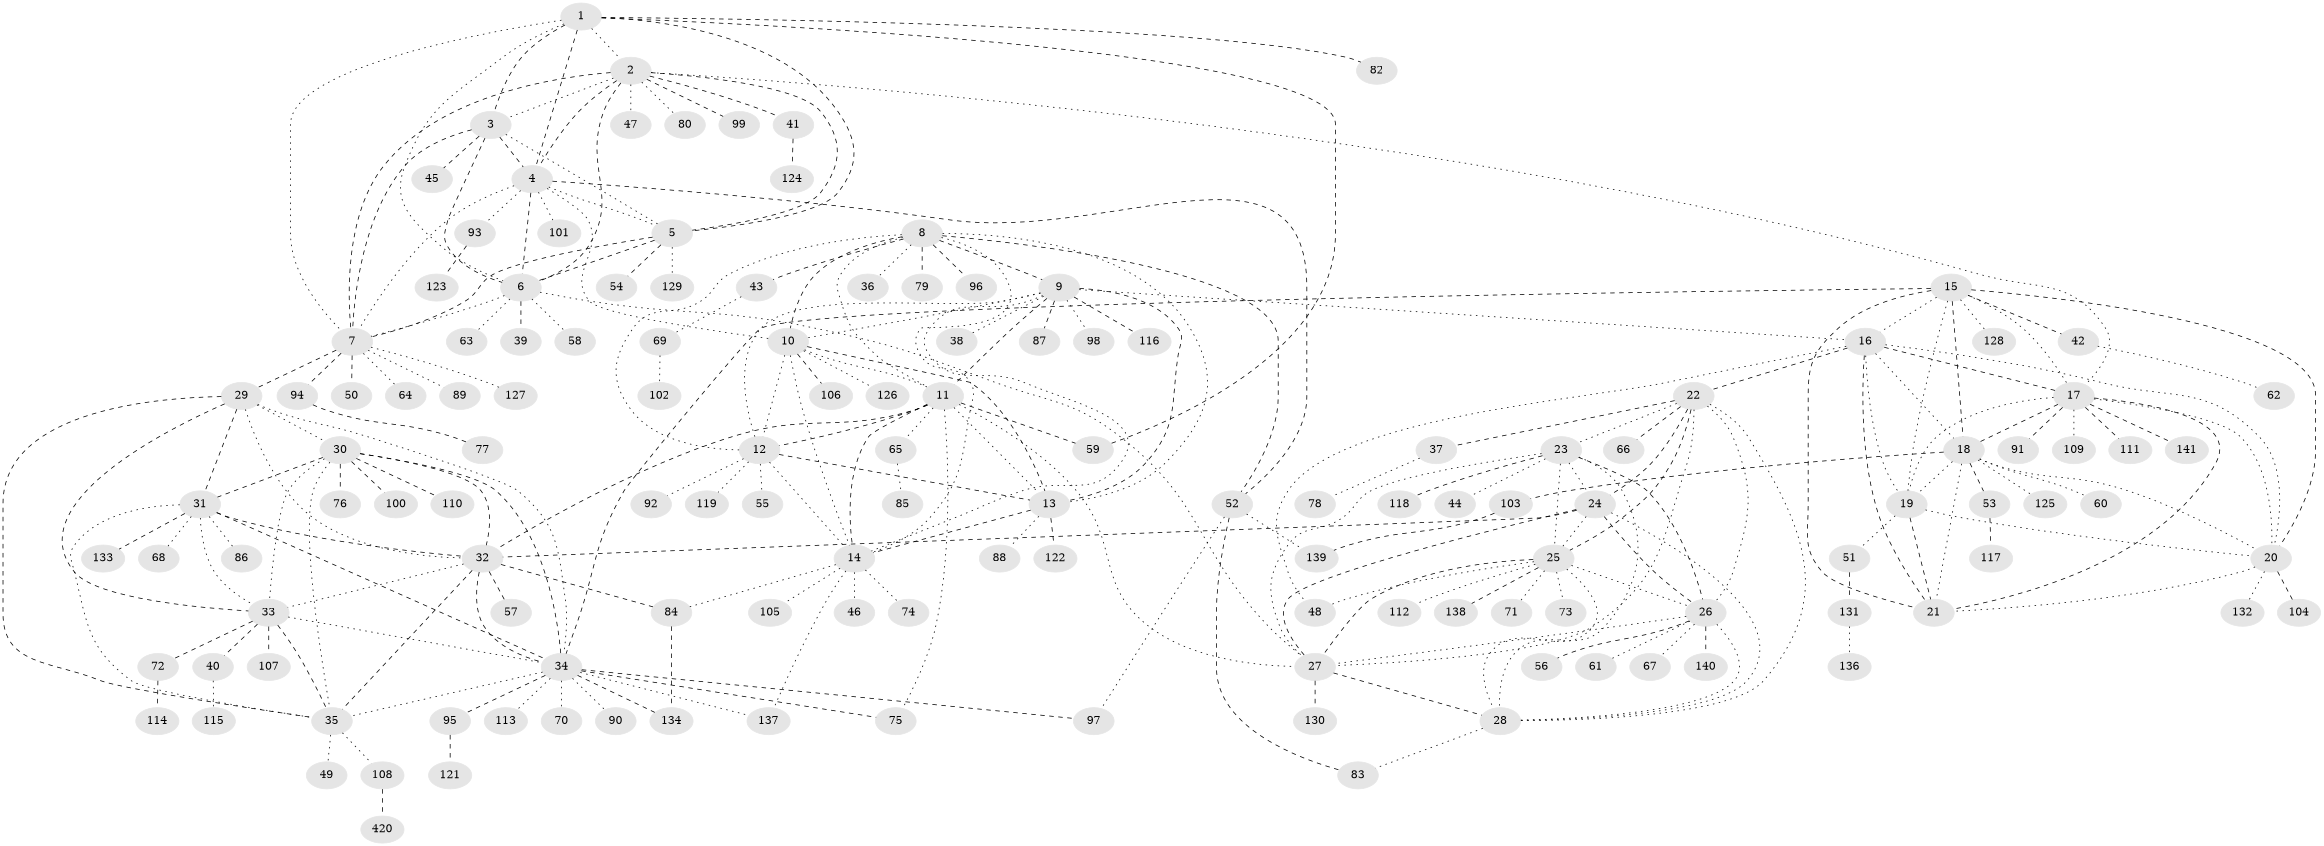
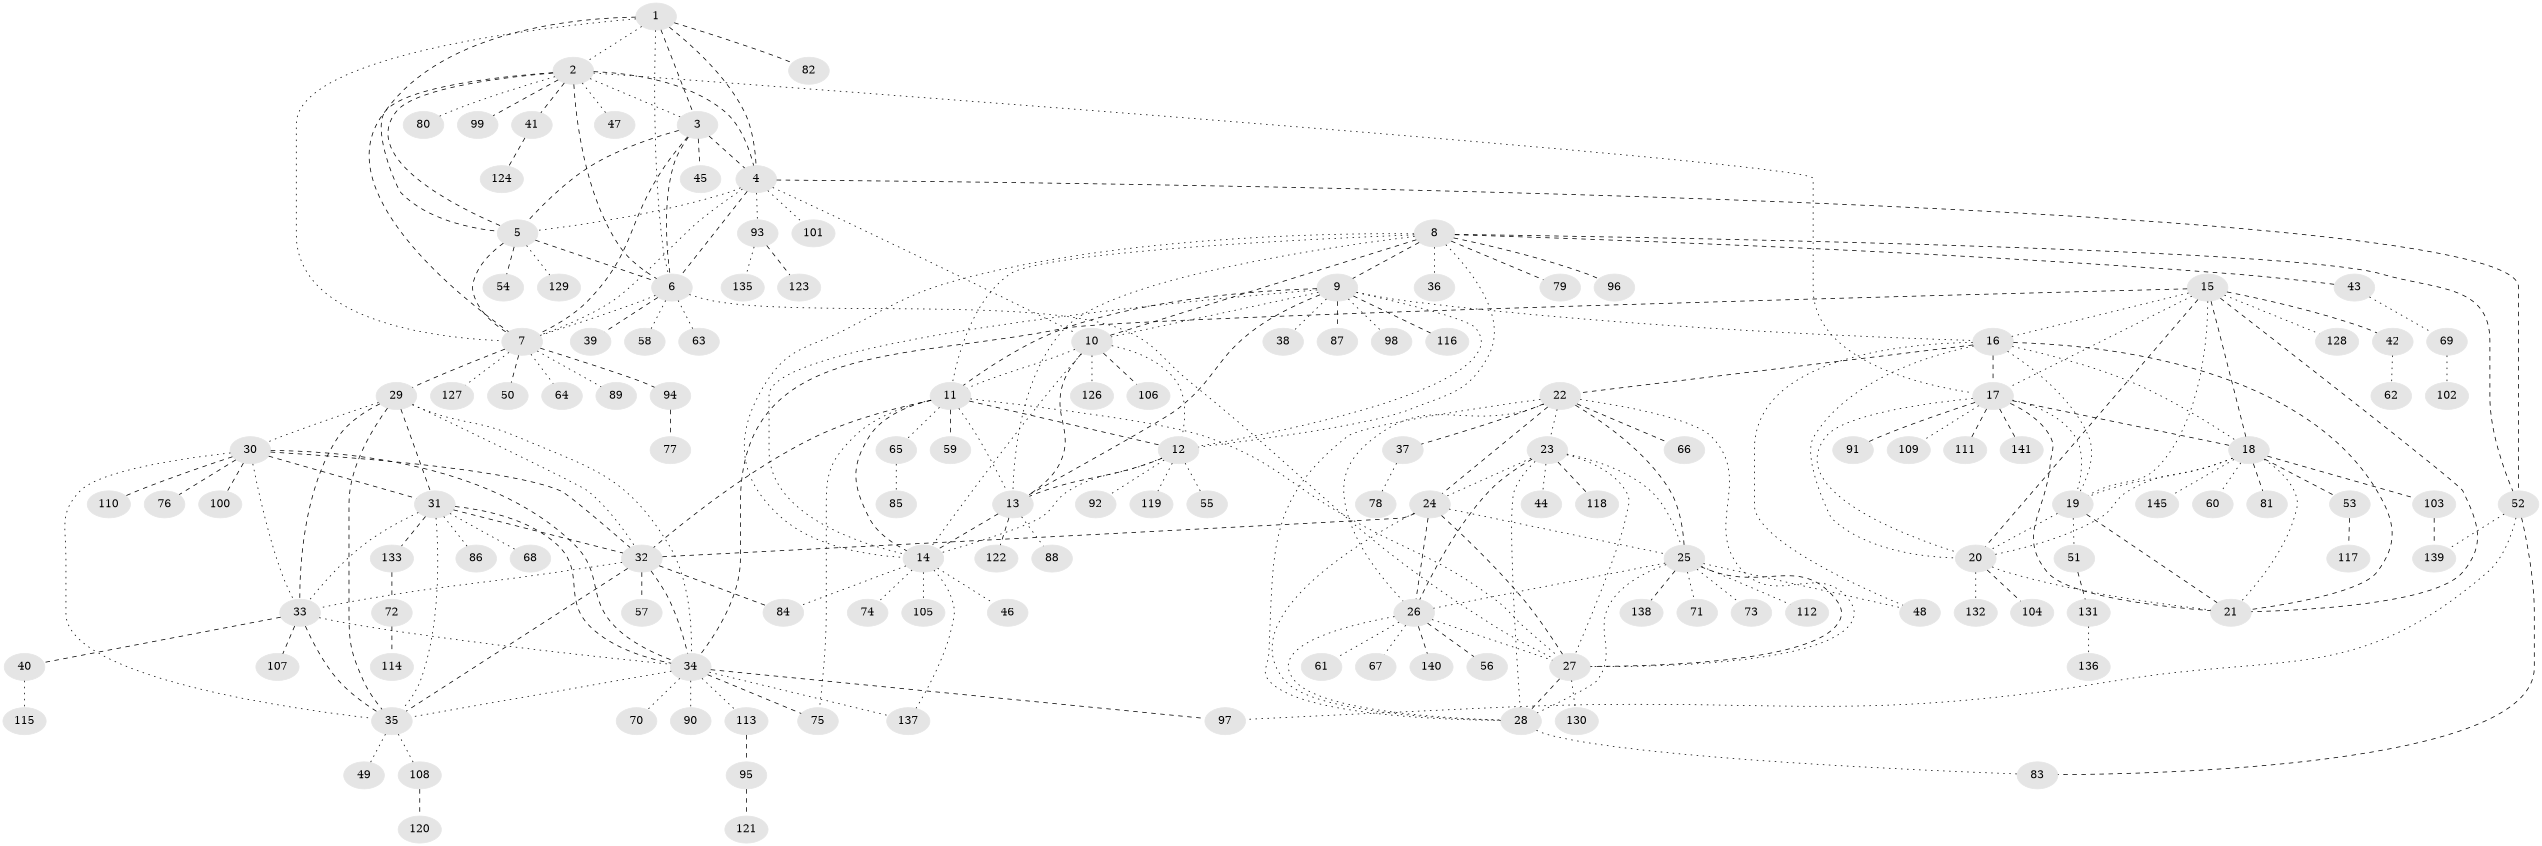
edge "1" -- "59": removed
edge "3" -- "5": style dotted -> dashed
node "135": added
node "125": label "125" -> "145"
node "81": added
edge "33" -- "72": now "133" -- "72"
edge "34" -- "95": now "113" -- "95"
edge "27" -- "130": style dashed -> dotted
node "134": removed
node "420": label "420" -> "120"
